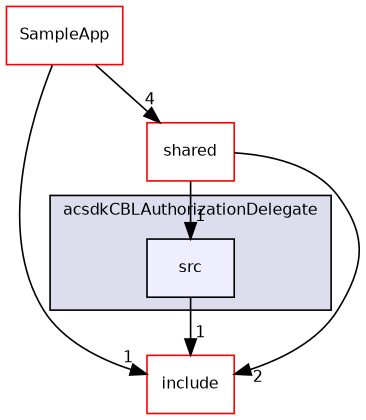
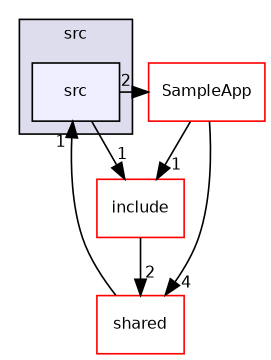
edge "src" -> "SampleApp": added
cluster "acsdkCBLAuthorizationDelegate": label "acsdkCBLAuthorizationDelegate" -> "src"
edge "shared" -> "include": reversed
